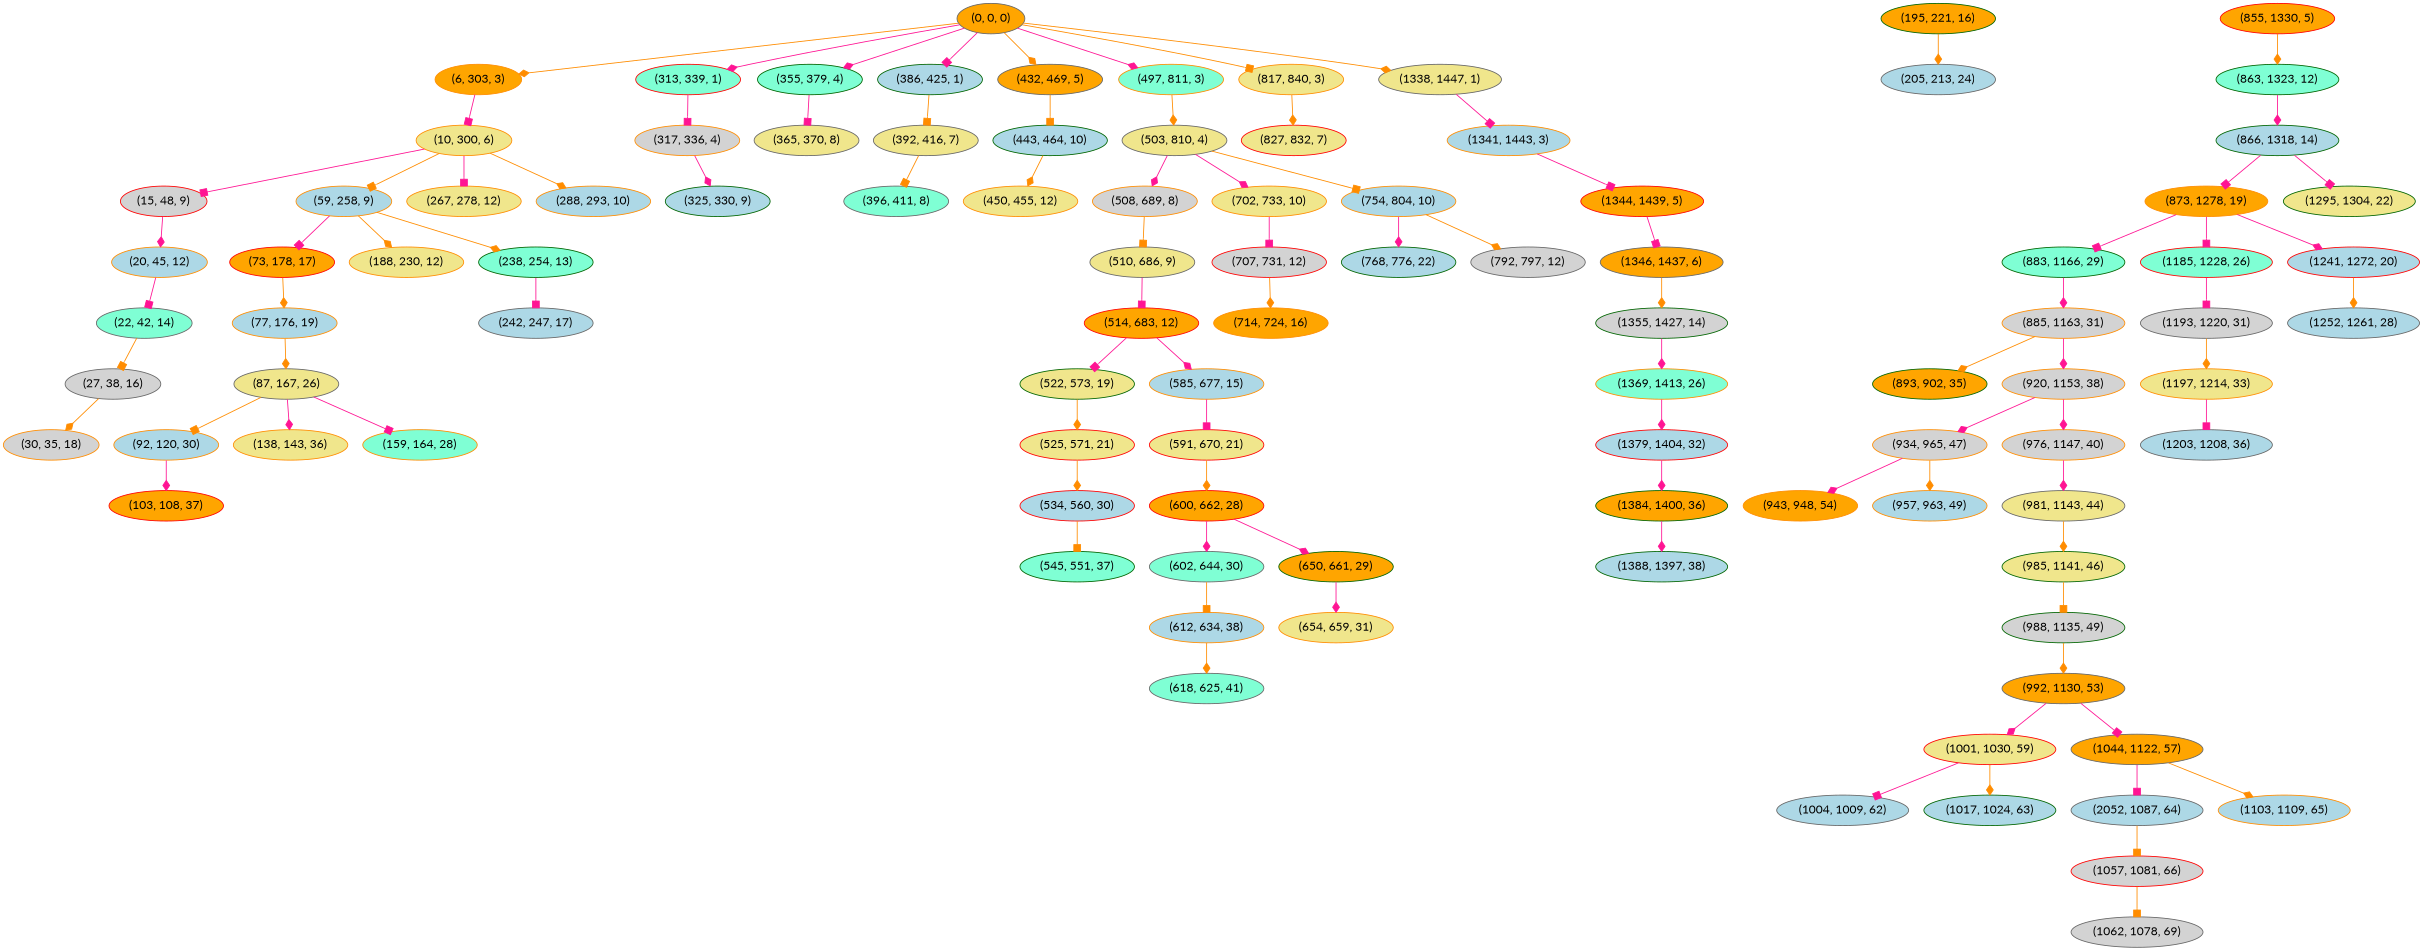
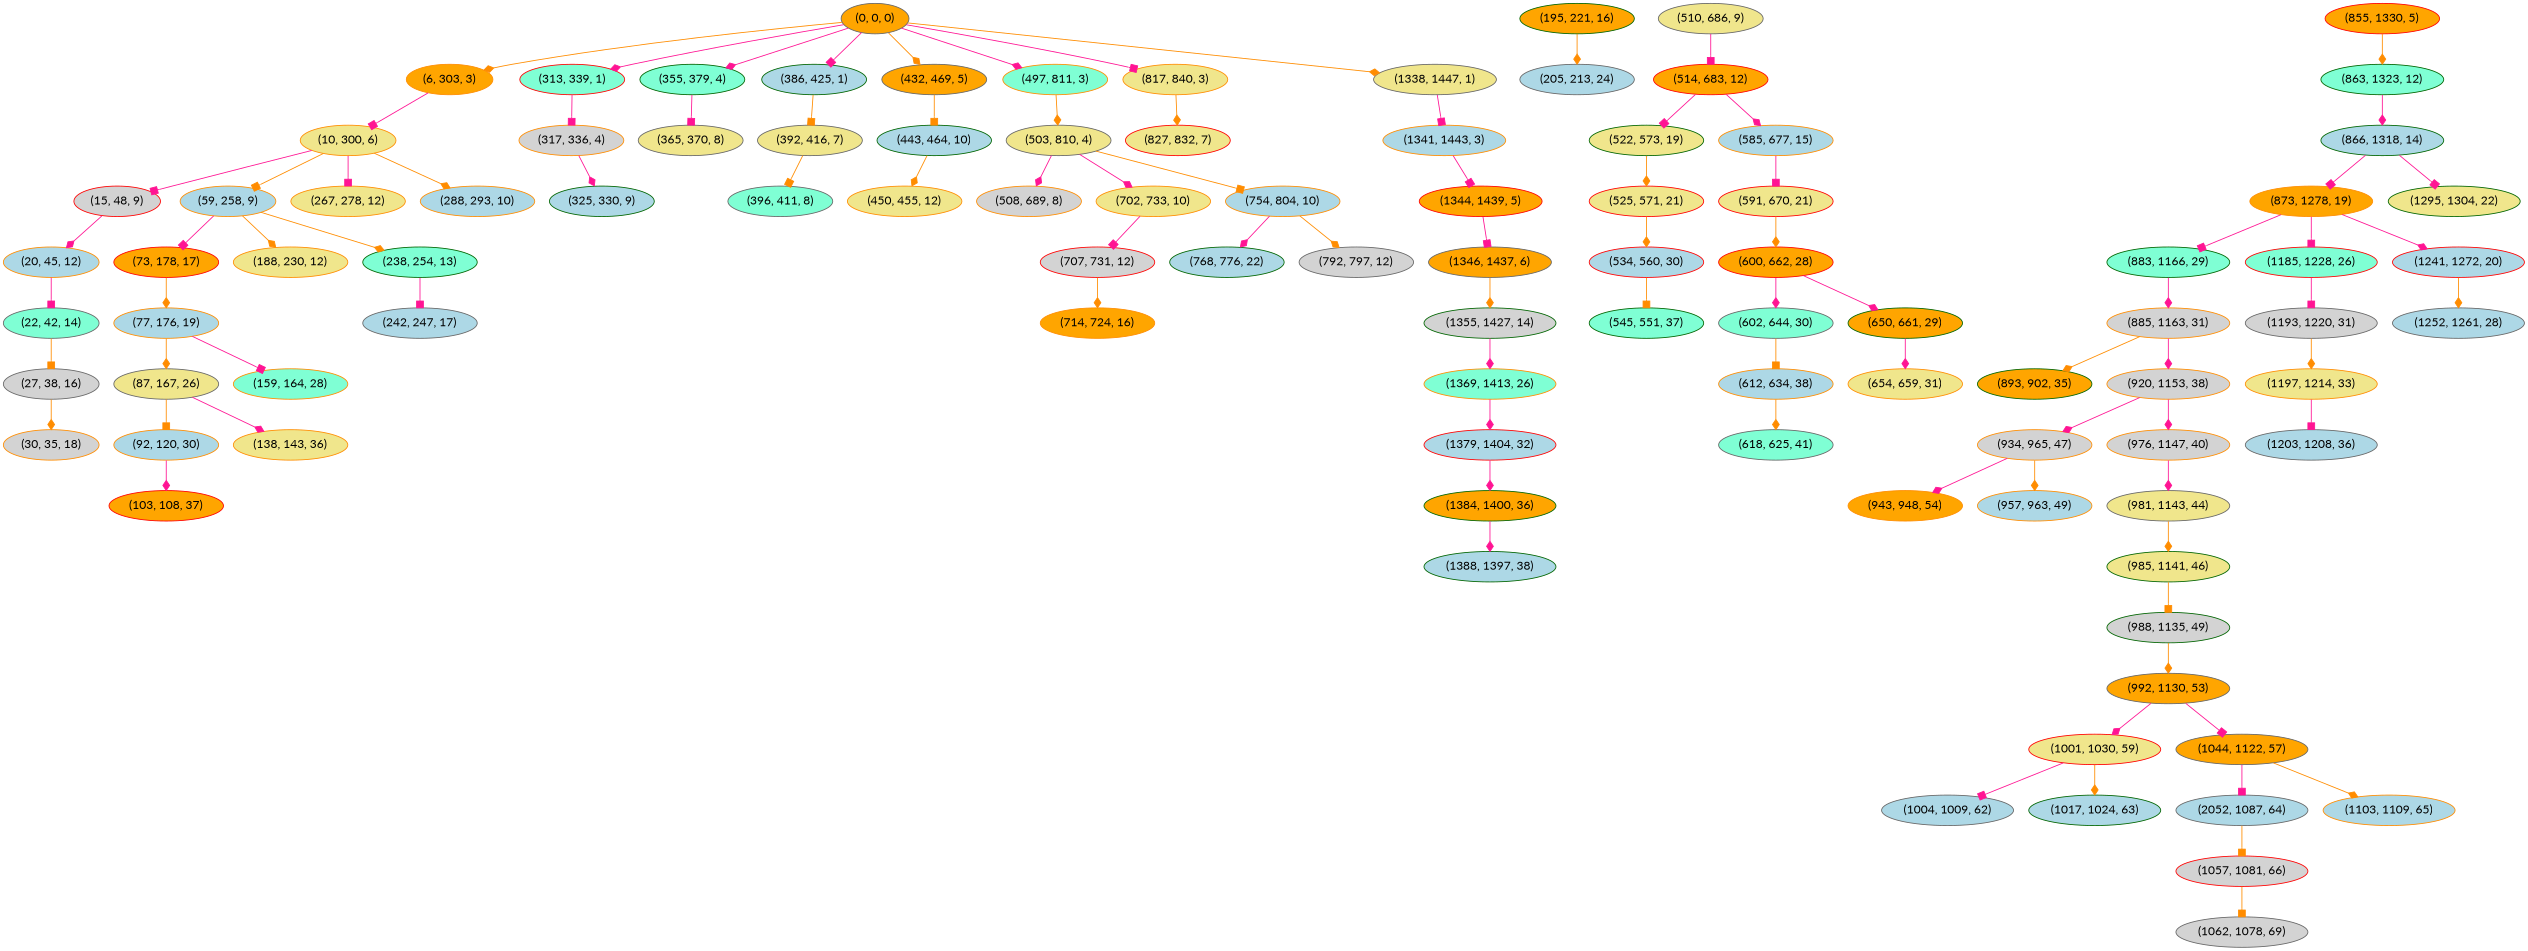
edge "(0, 0, 0)" -> "(817, 840, 3)": color darkorange -> deeppink
edge "(508, 689, 8)" -> "(510, 686, 9)": removed
edge "(87, 167, 26)" -> "(159, 164, 28)": now "(77, 176, 19)" -> "(159, 164, 28)"
